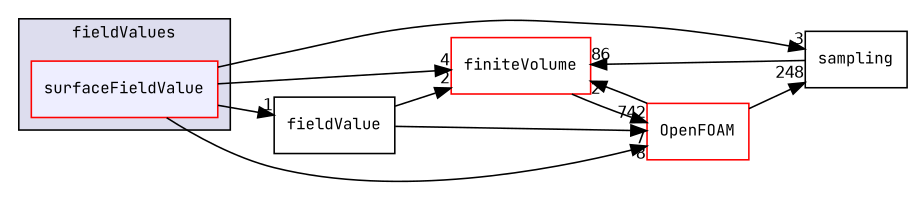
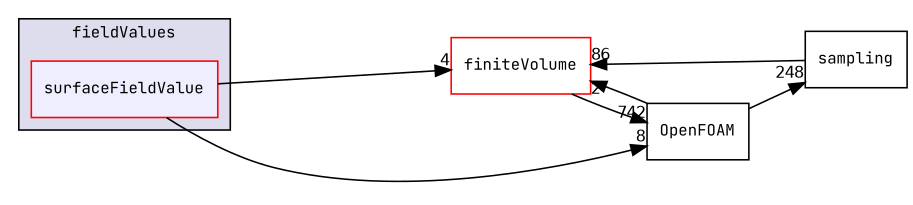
edge "surfaceFieldValue" -> "sampling": removed
node "fieldValue": removed
node "OpenFOAM": color red -> black
